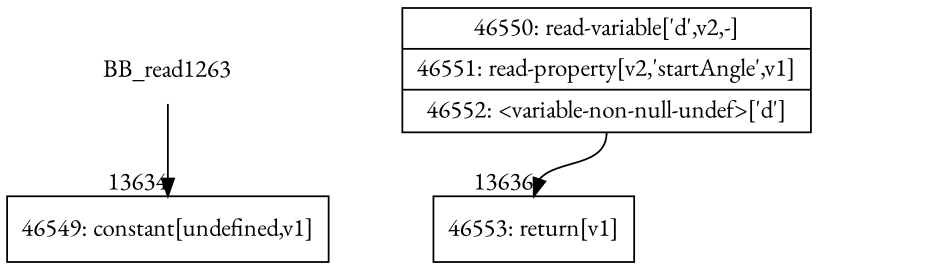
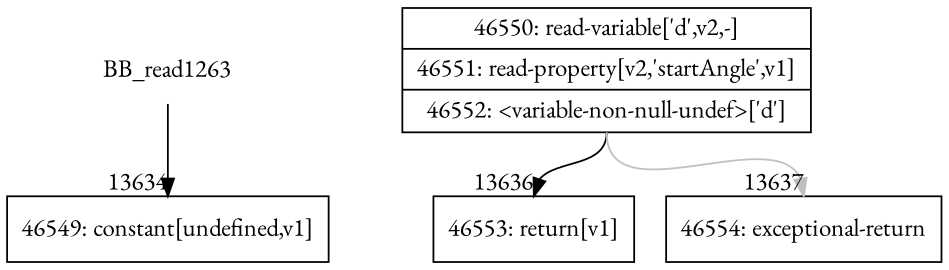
node "46554: exceptional-return": added
